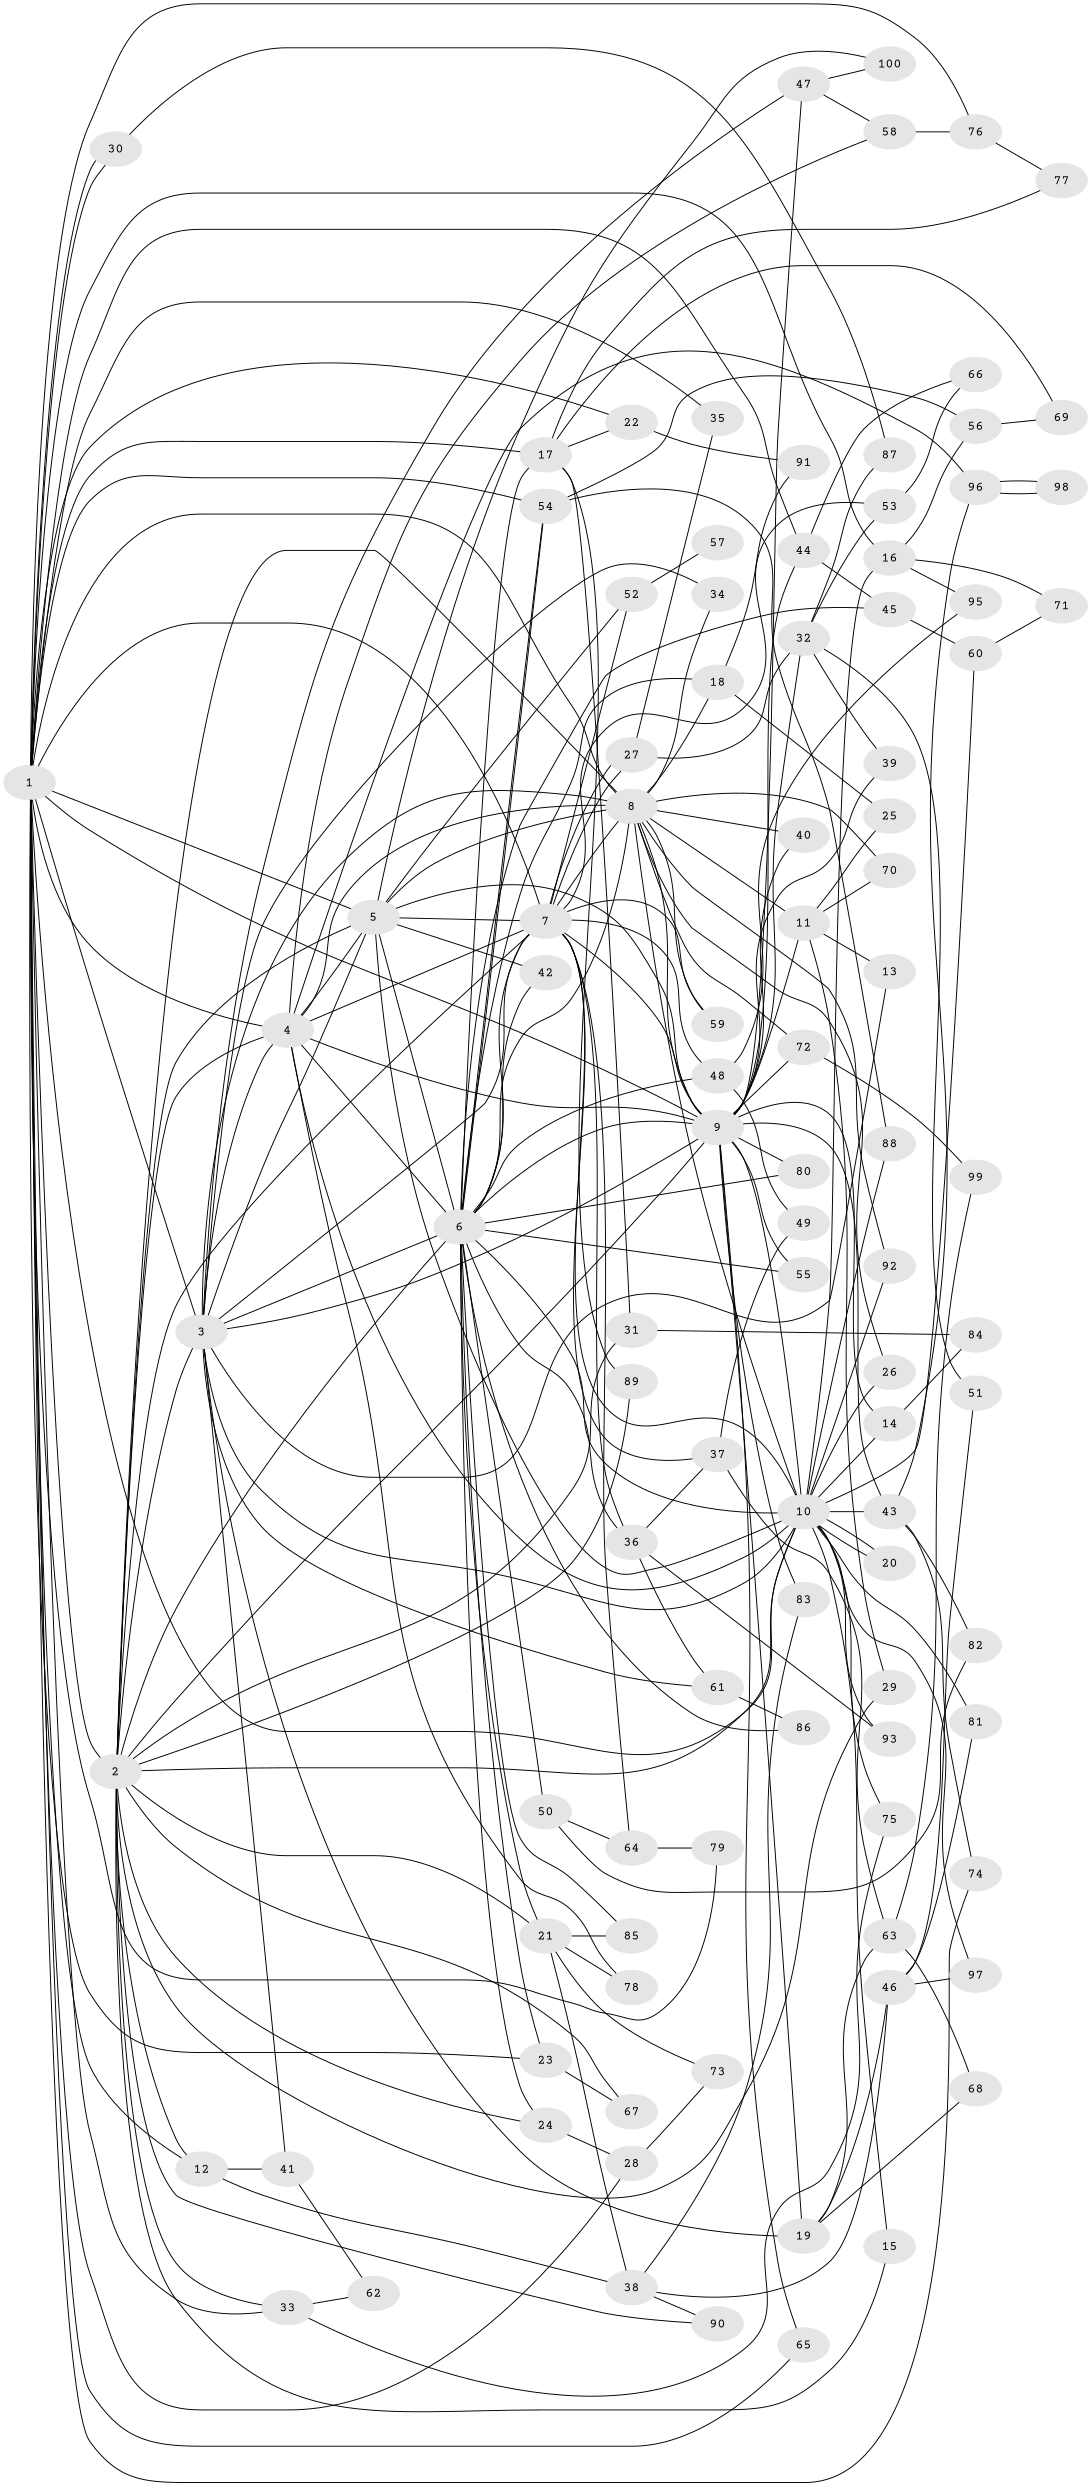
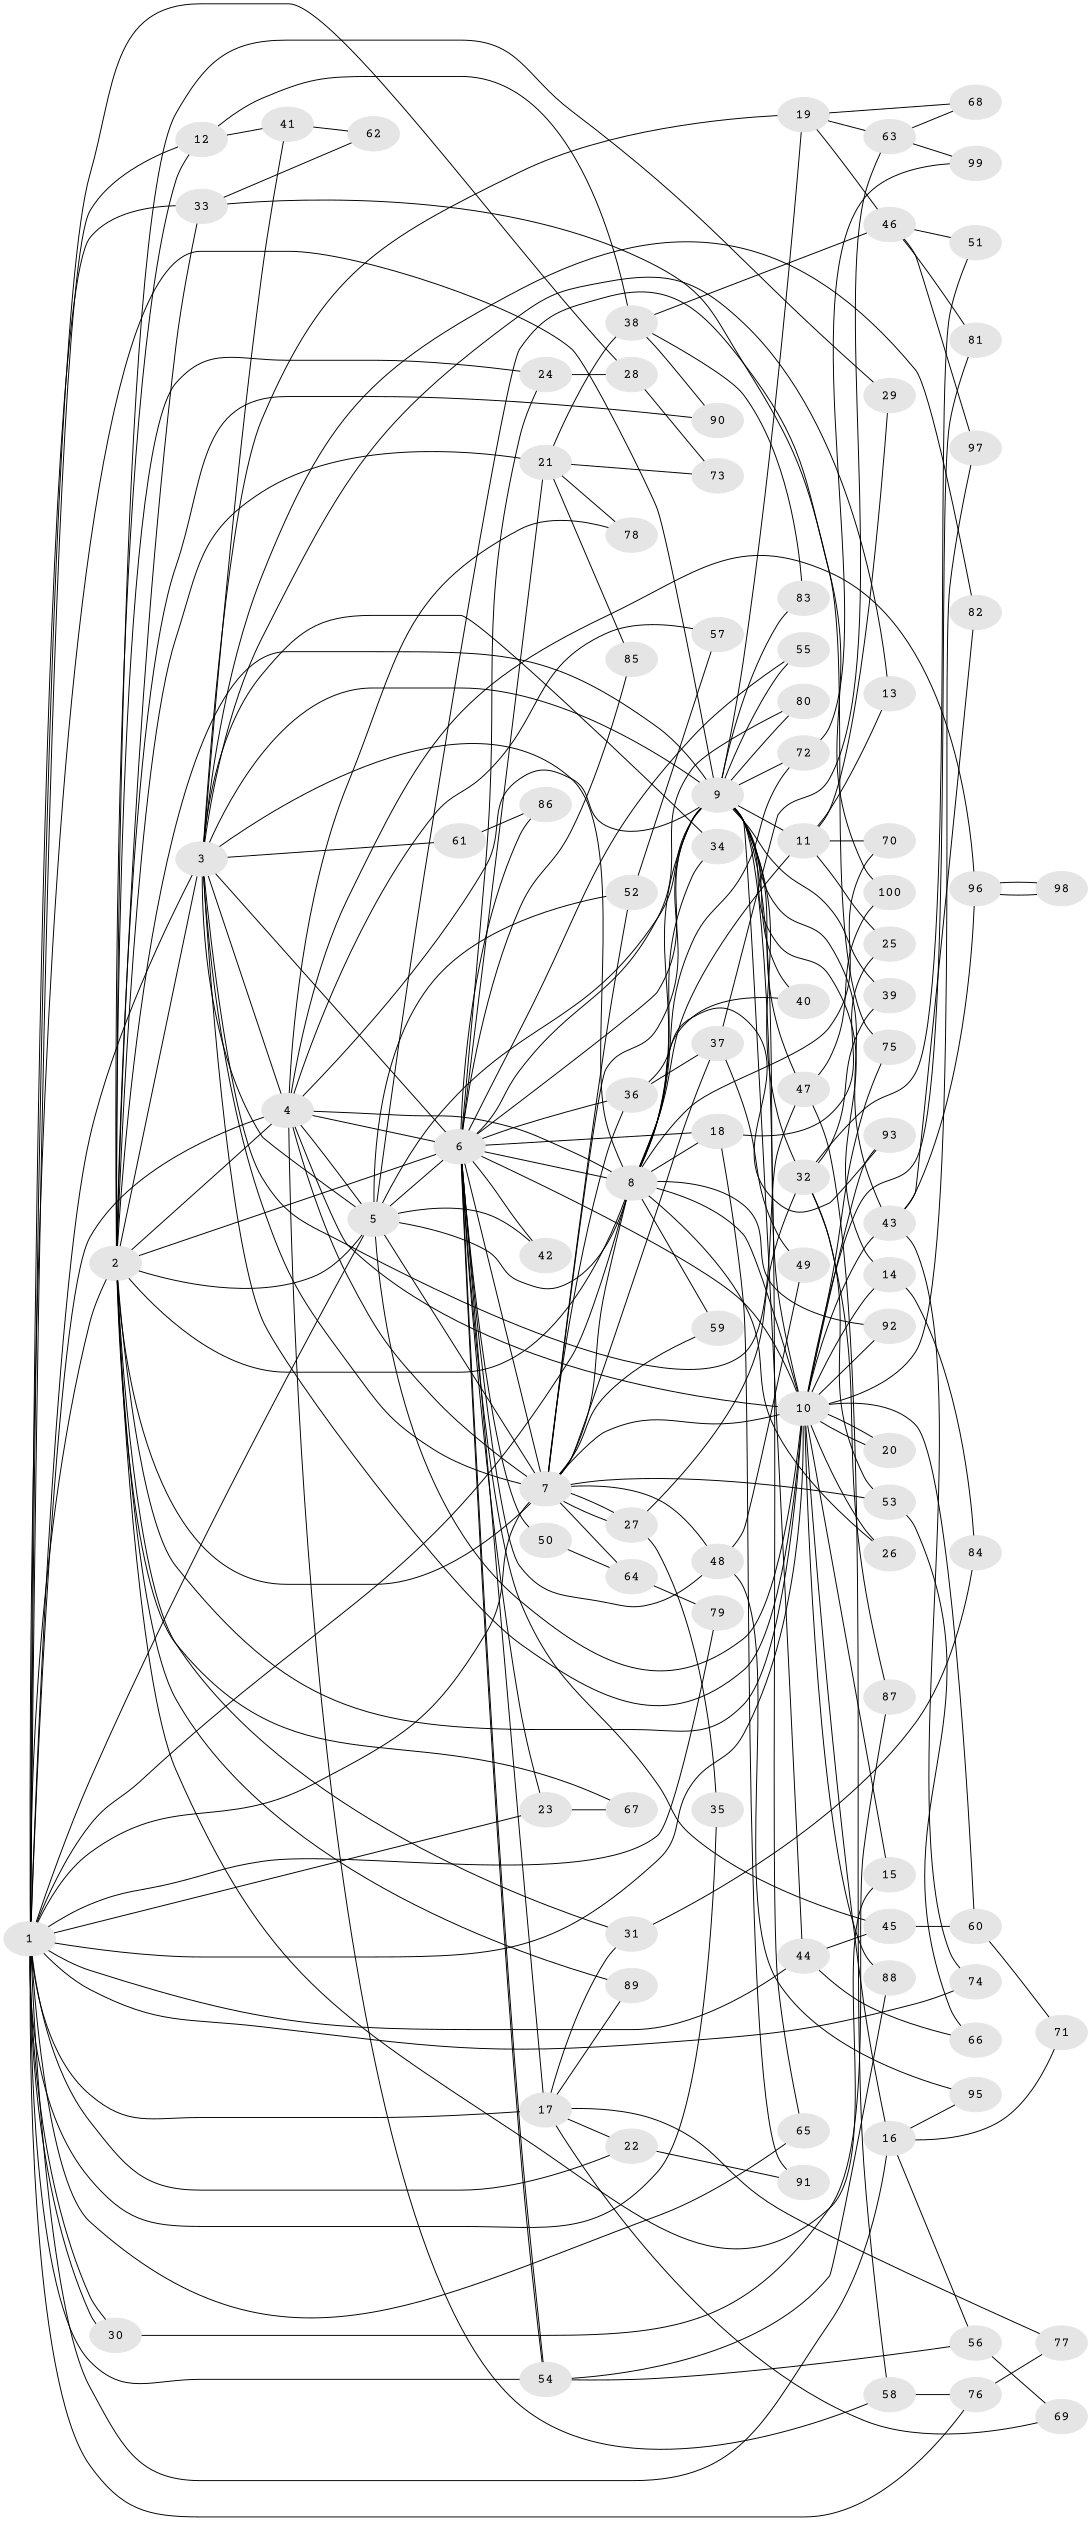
edge "57" -- "4": added
edge "36" -- "61": removed
edge "82" -- "50": now "82" -- "3"
